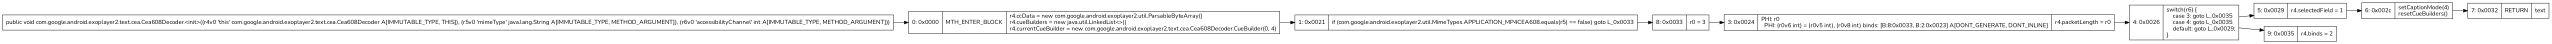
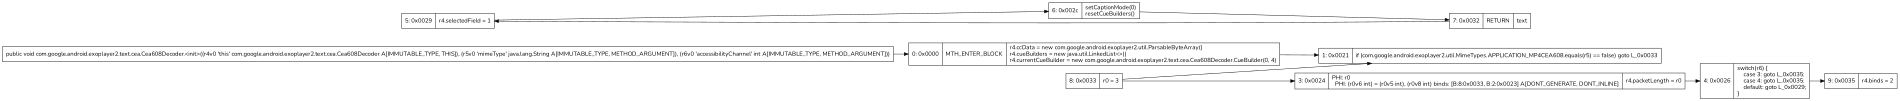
node "6: 0x002c": text "setCaptionMode(4)" -> "setCaptionMode(0)"
edge "4: 0x0026" -> "5: 0x0029": now "7: 0x0032" -> "5: 0x0029"
edge "1: 0x0021" -> "8: 0x0033": reversed
